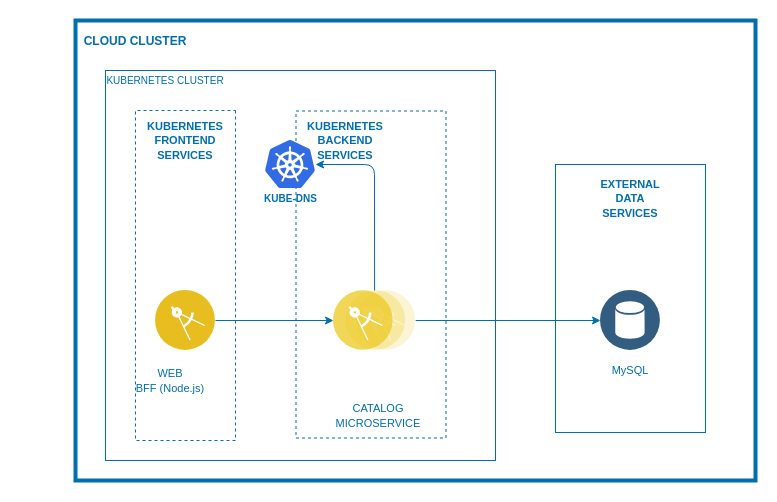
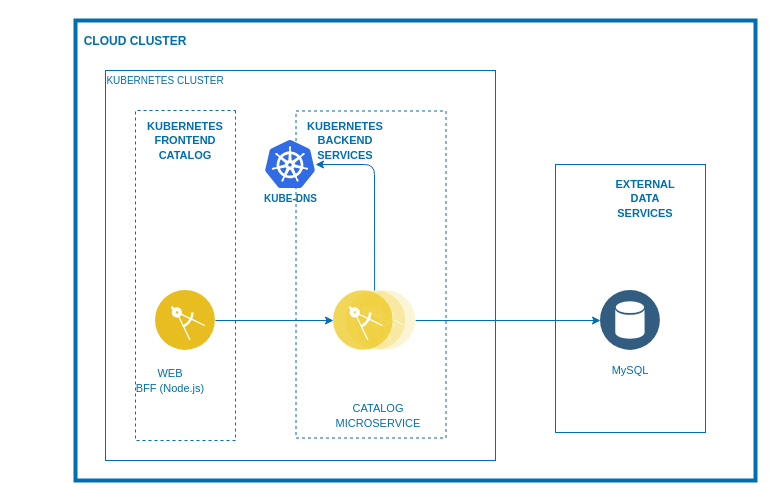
node "KUBERNETES FRONTEND SERVICES": label "KUBERNETES FRONTEND SERVICES" -> "KUBERNETES FRONTEND CATALOG"
node "EXTERNAL DATA SERVICES": moved (631, 199) -> (646, 199)
